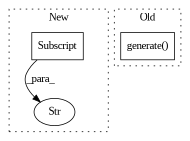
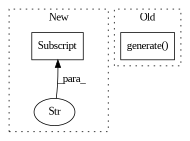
edge "Subscript" -> "Str": reversed
